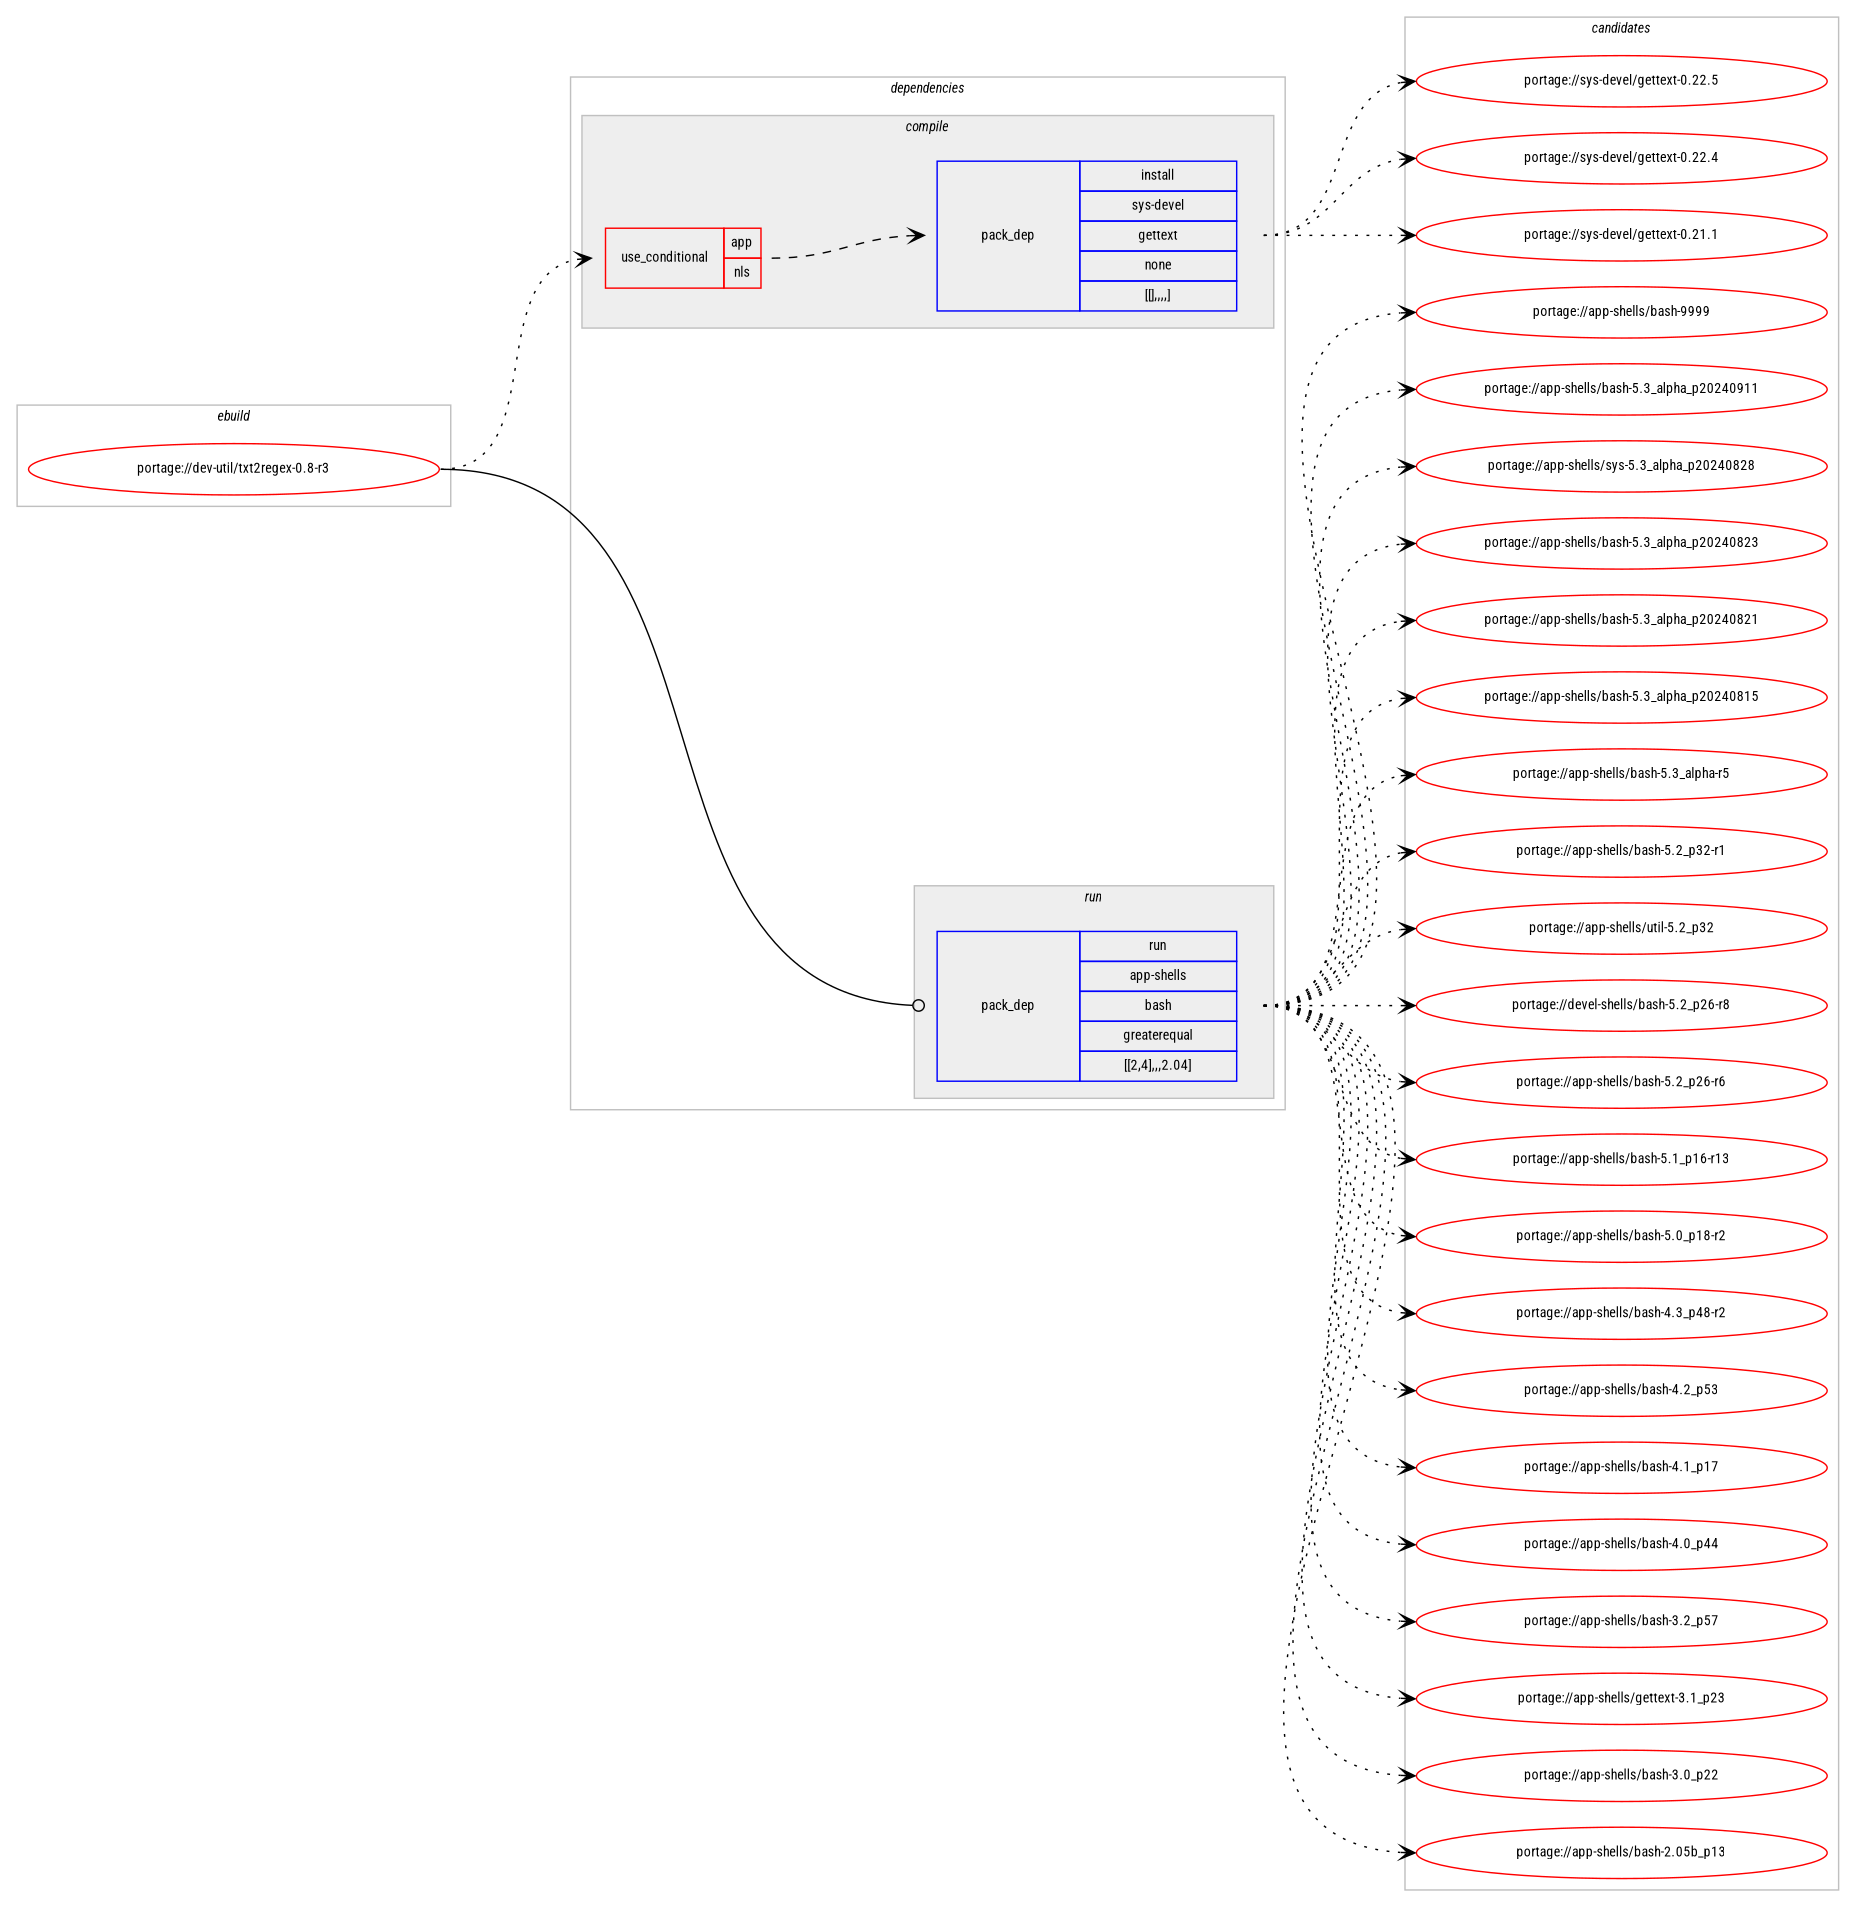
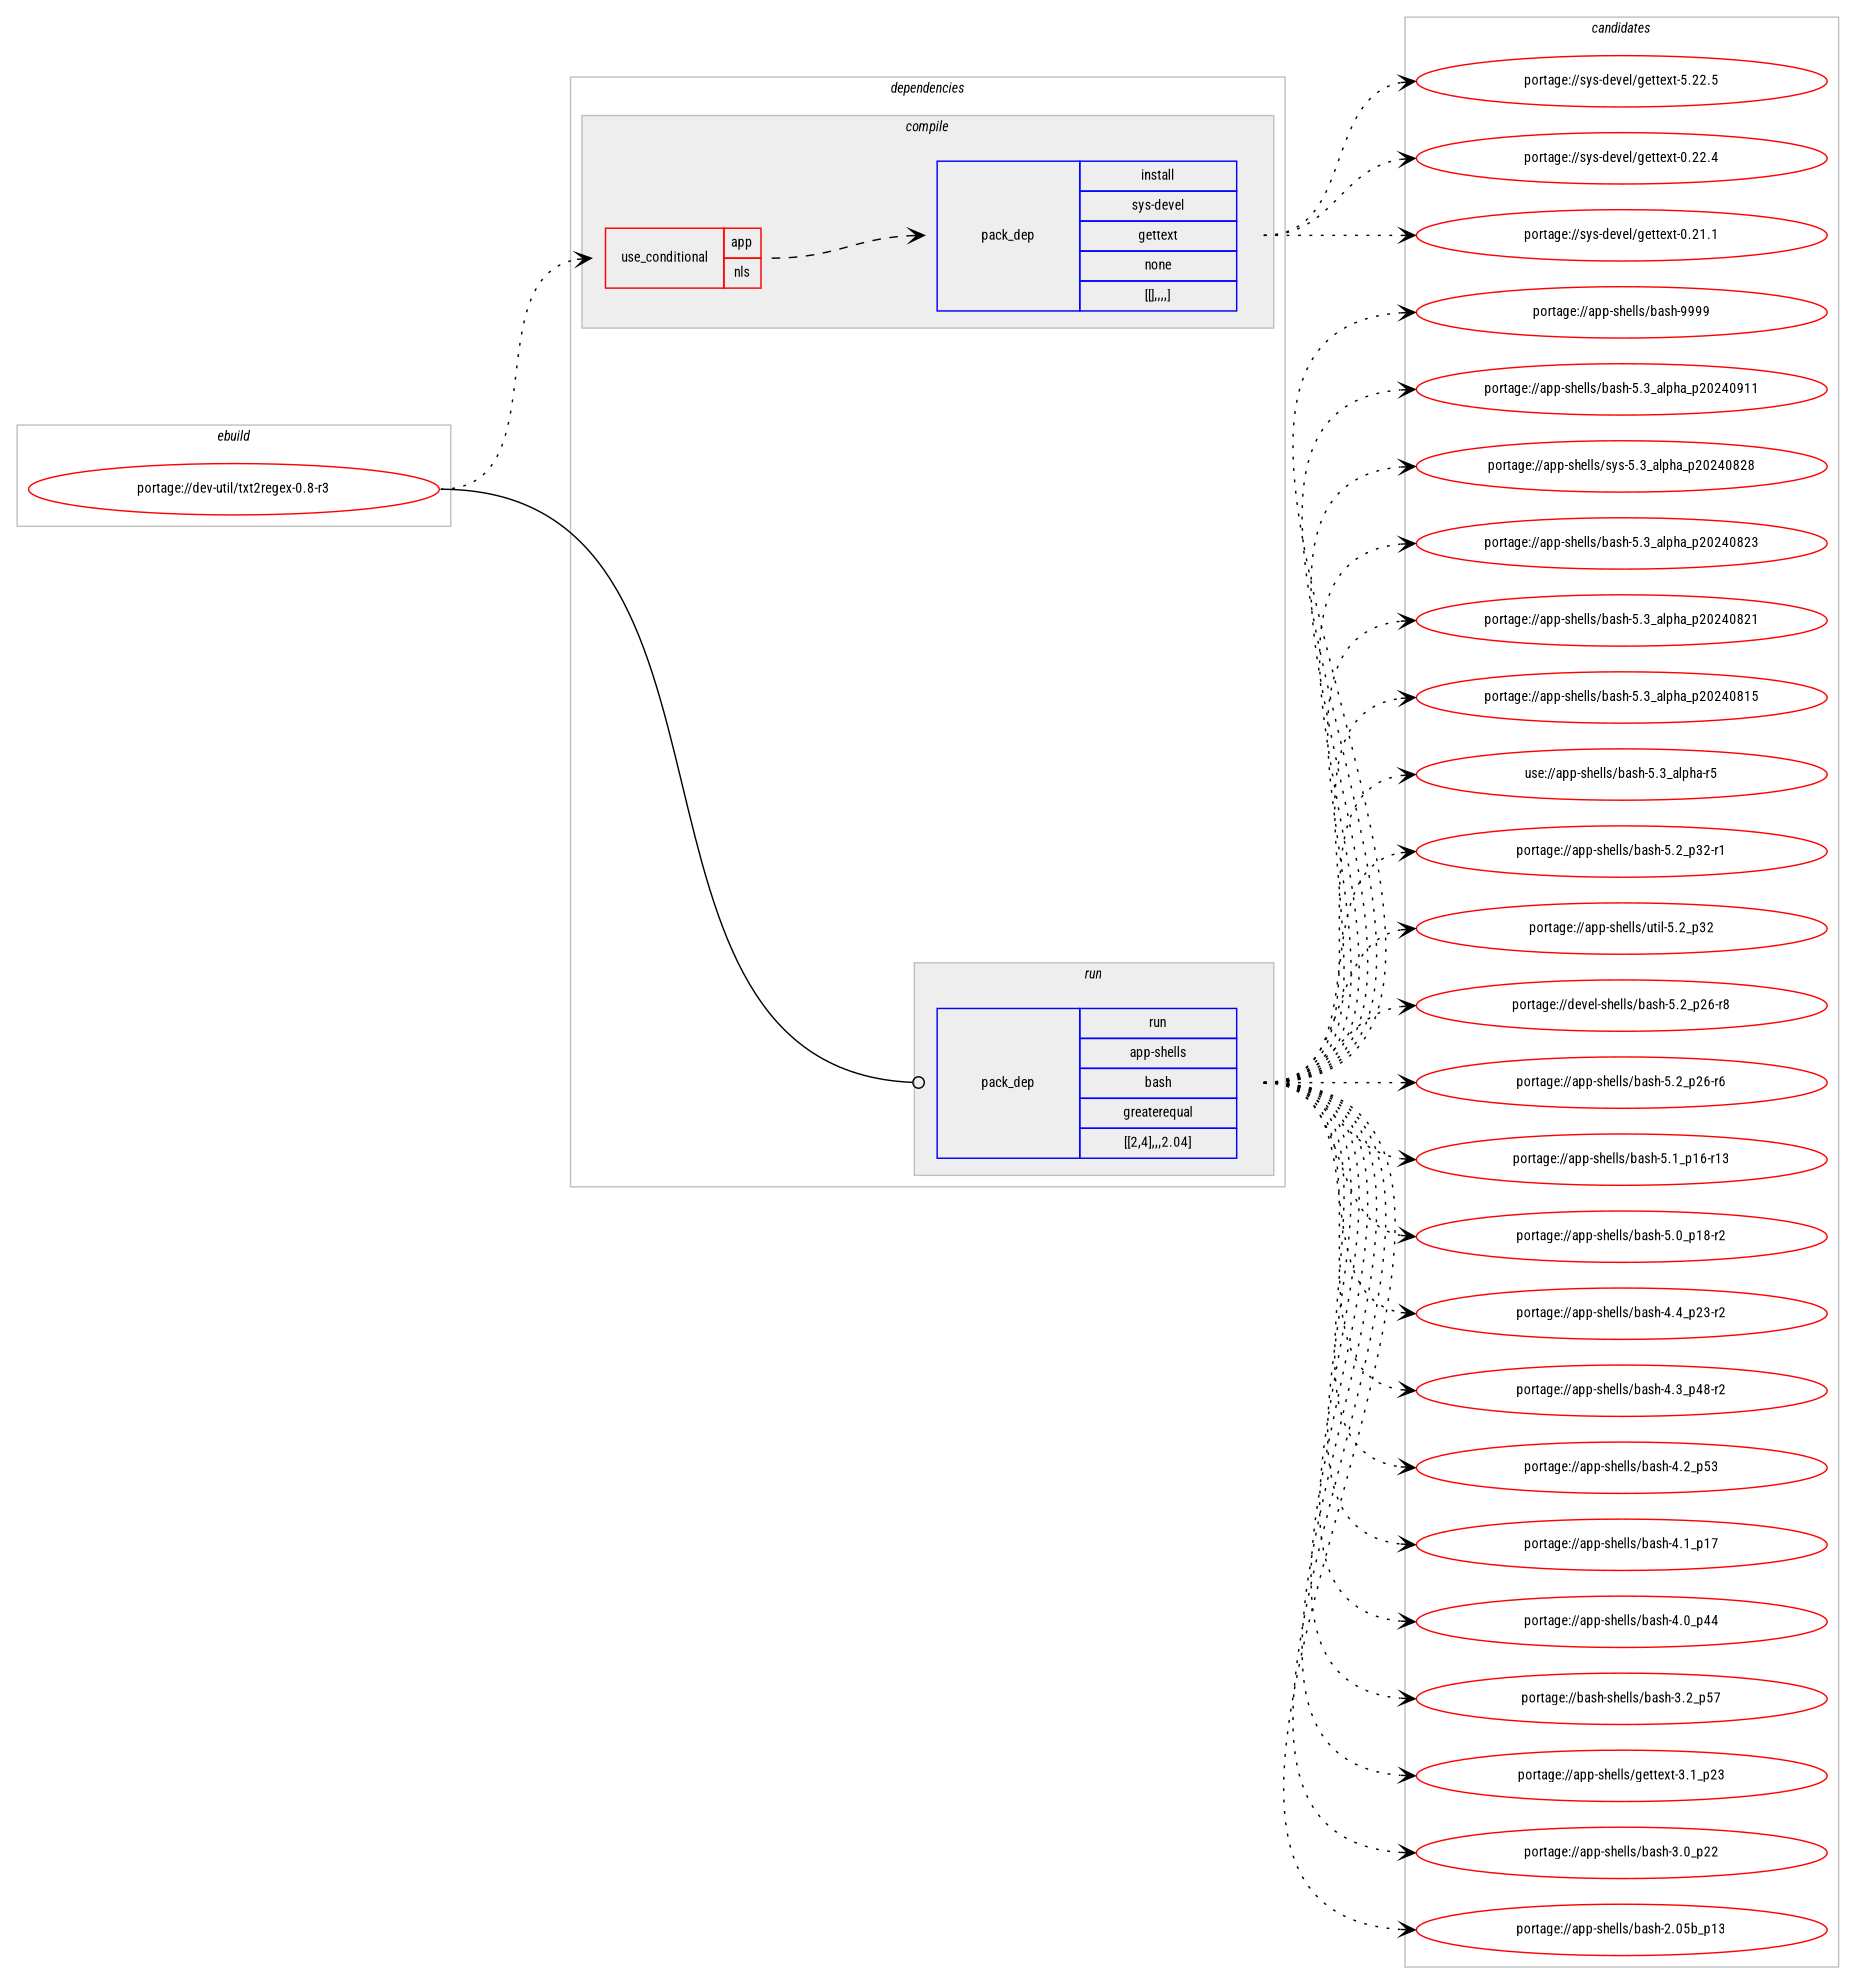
node "portage://sys-devel/gettext-0.22.5": label "portage://sys-devel/gettext-0.22.5" -> "portage://sys-devel/gettext-5.22.5"
node "portage://app-shells/bash-5.3_alpha-r5": label "portage://app-shells/bash-5.3_alpha-r5" -> "use://app-shells/bash-5.3_alpha-r5"
node "portage://app-shells/bash-4.4_p23-r2": added
node "portage://app-shells/bash-3.2_p57": label "portage://app-shells/bash-3.2_p57" -> "portage://bash-shells/bash-3.2_p57"
